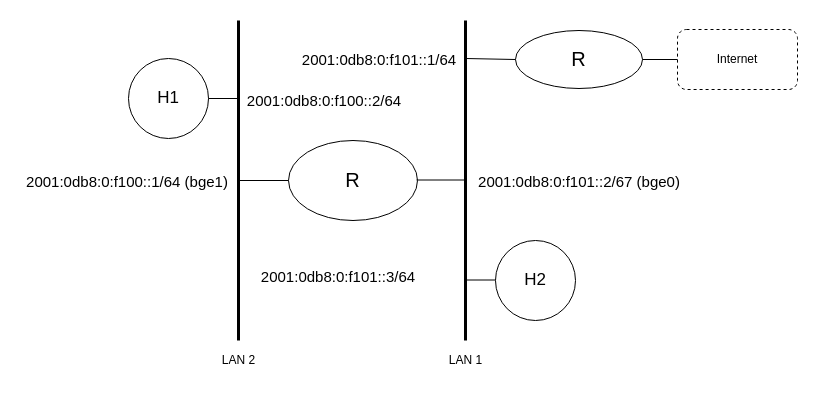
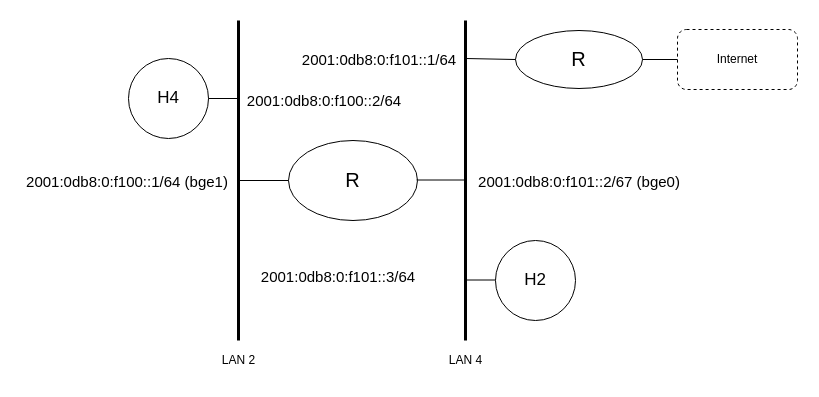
node "H1": label "H1" -> "H4"
node "LAN 1": label "LAN 1" -> "LAN 4"
